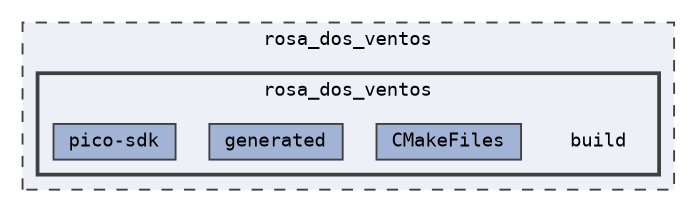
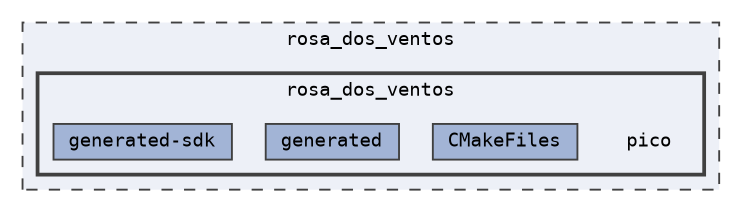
node "pico-sdk": label "pico-sdk" -> "generated-sdk"
node "build": label "build" -> "pico"
